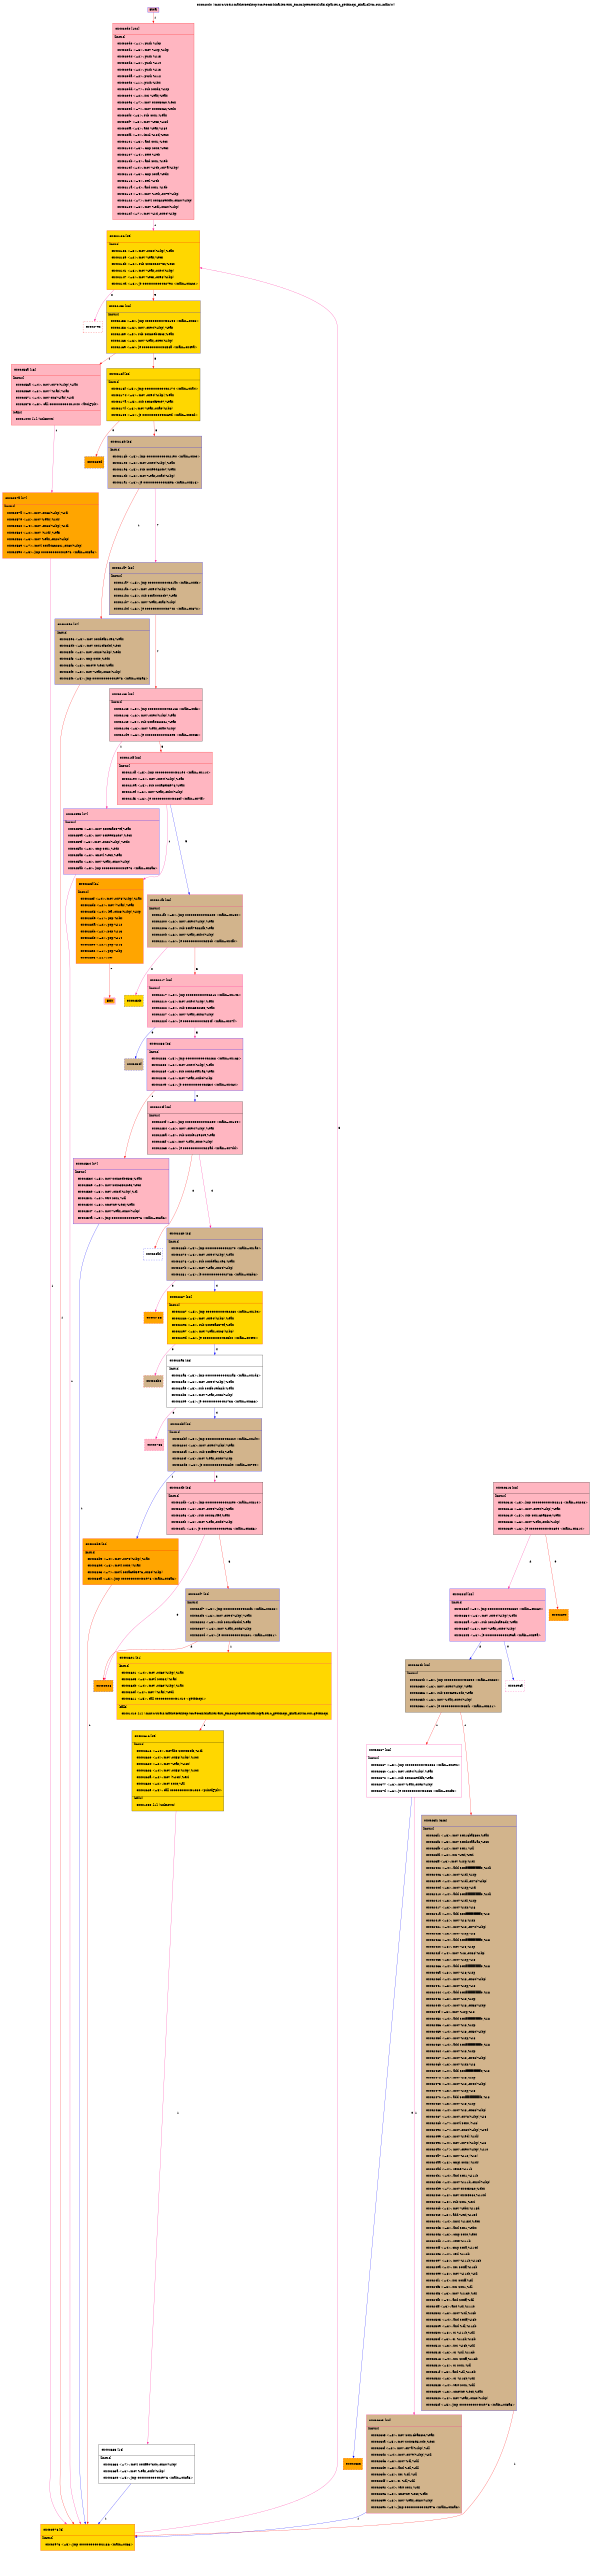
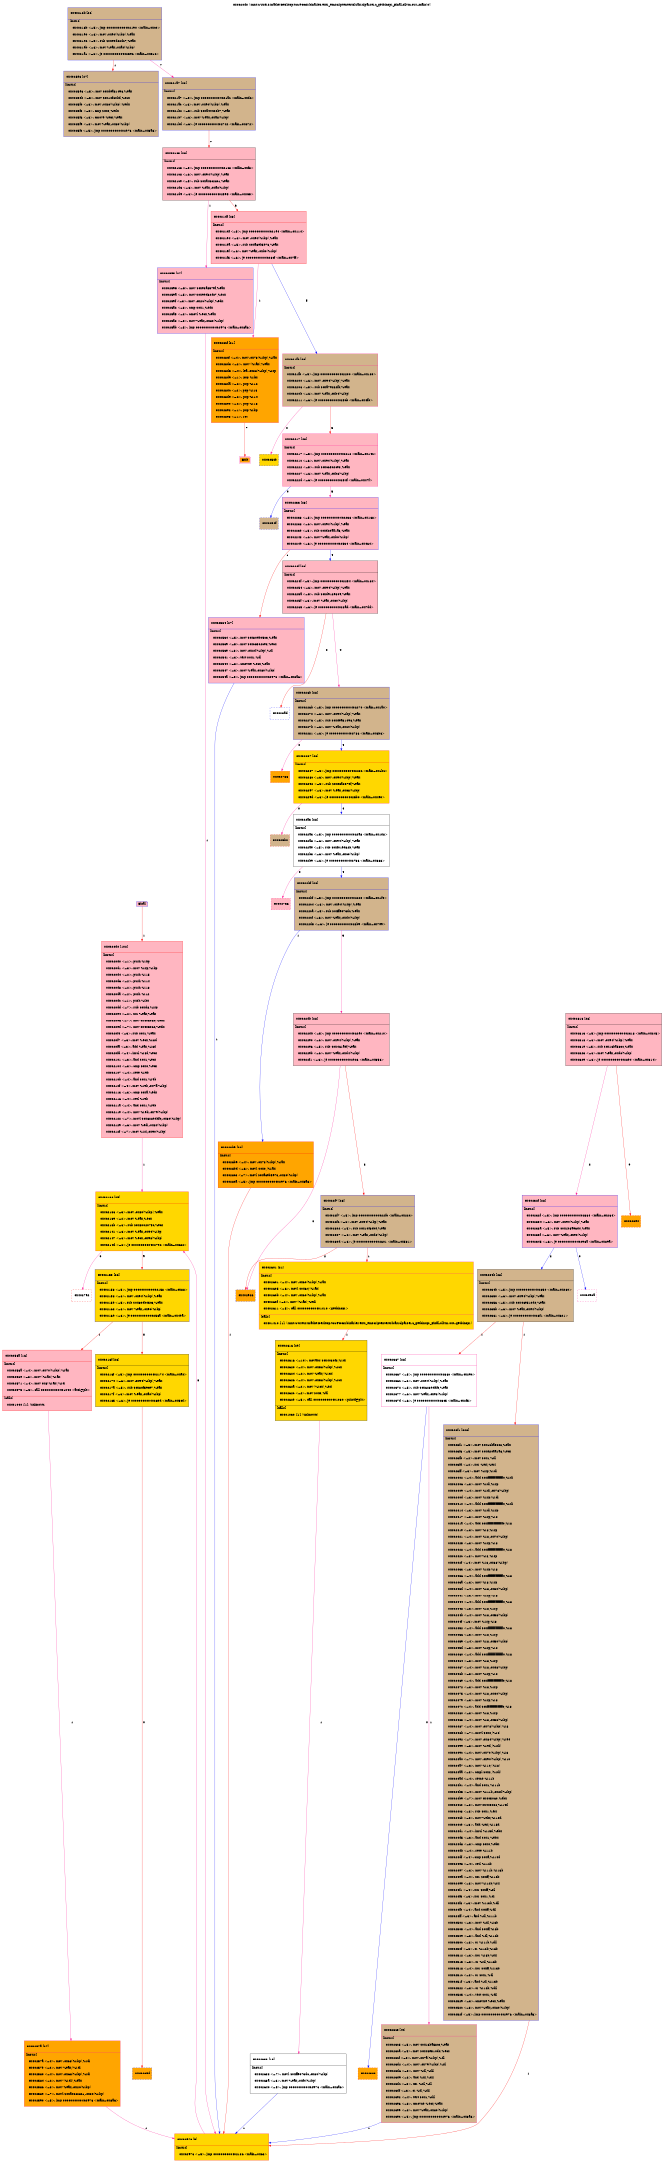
edge "0x40216f [28]" -> "0x40218b [28]": removed, label "8"
edge "0x4025e6 [27]" -> "0x402976 [5]": removed, label "1"
